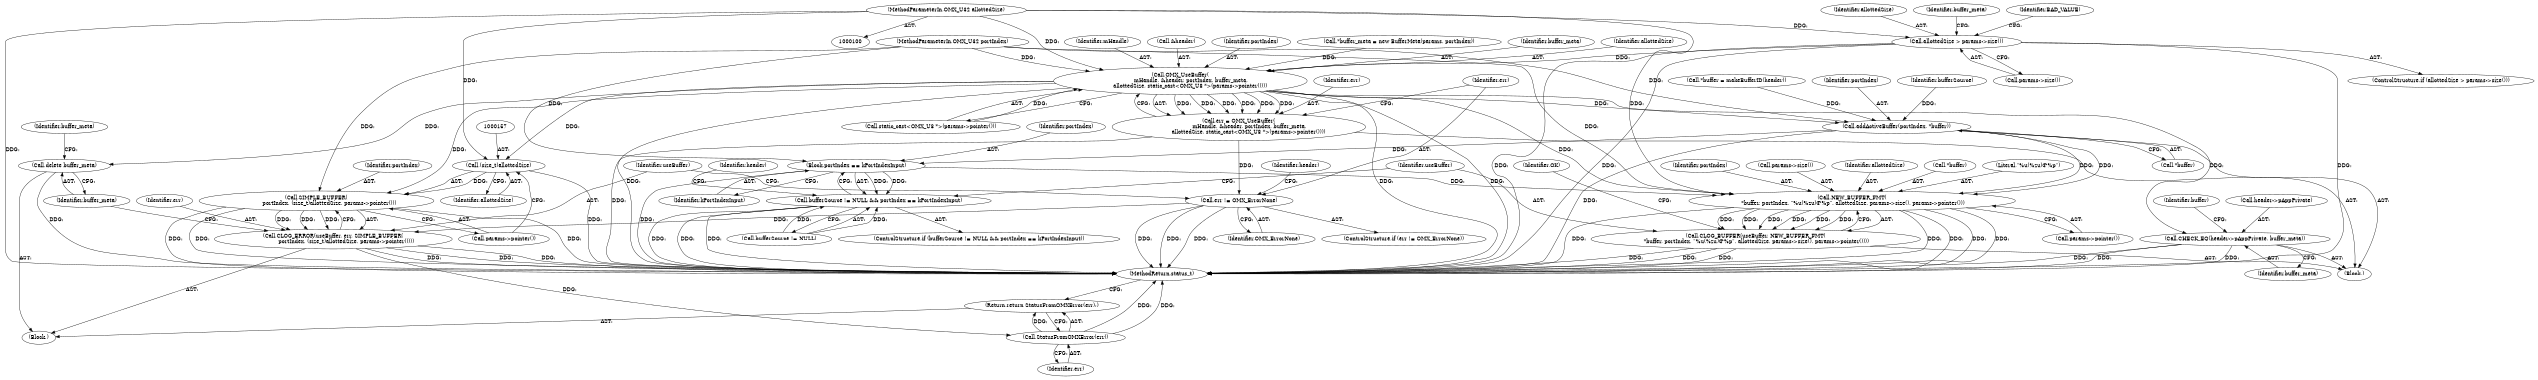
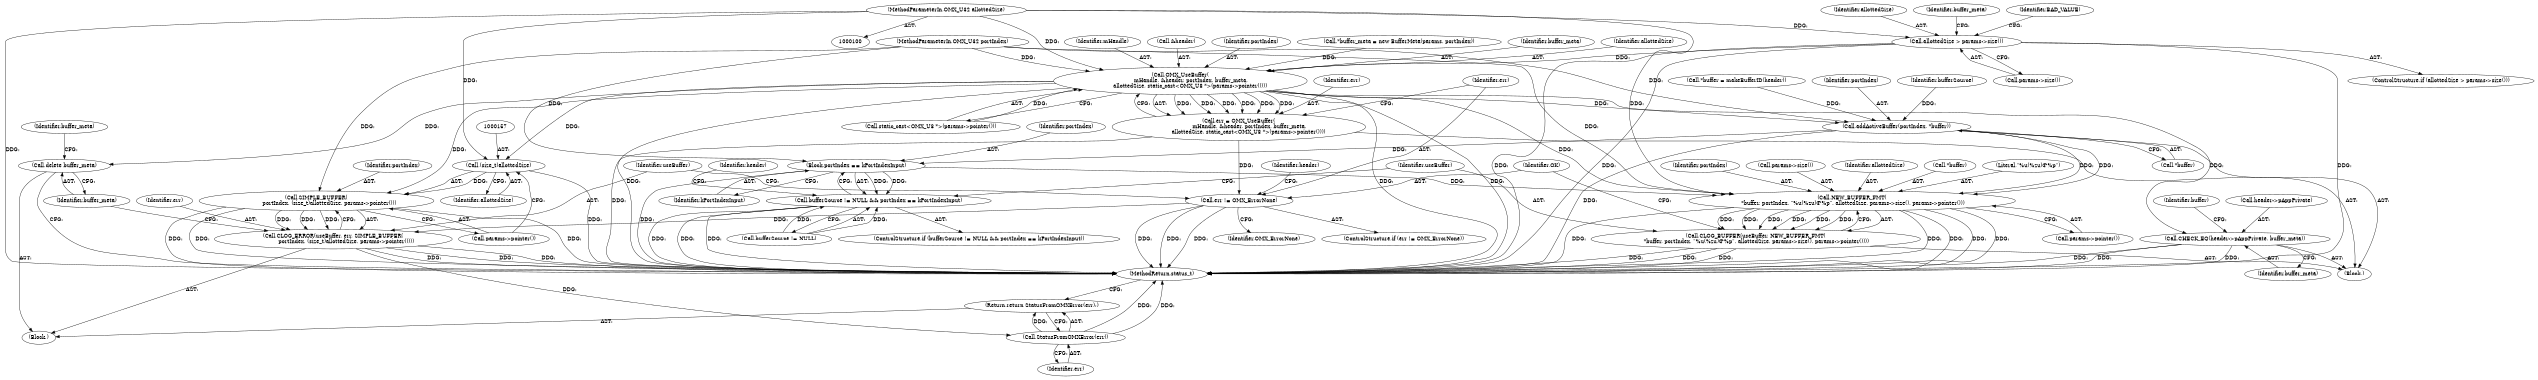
edge "(Call,delete buffer_meta)" -> "(MethodReturn,status_t)": label "DDG: " -> "CFG: "
edge "(Identifier,OMX_ErrorNone)" -> "(Call,err != OMX_ErrorNone)": now "(Identifier,OK)" -> "(Call,err != OMX_ErrorNone)"
